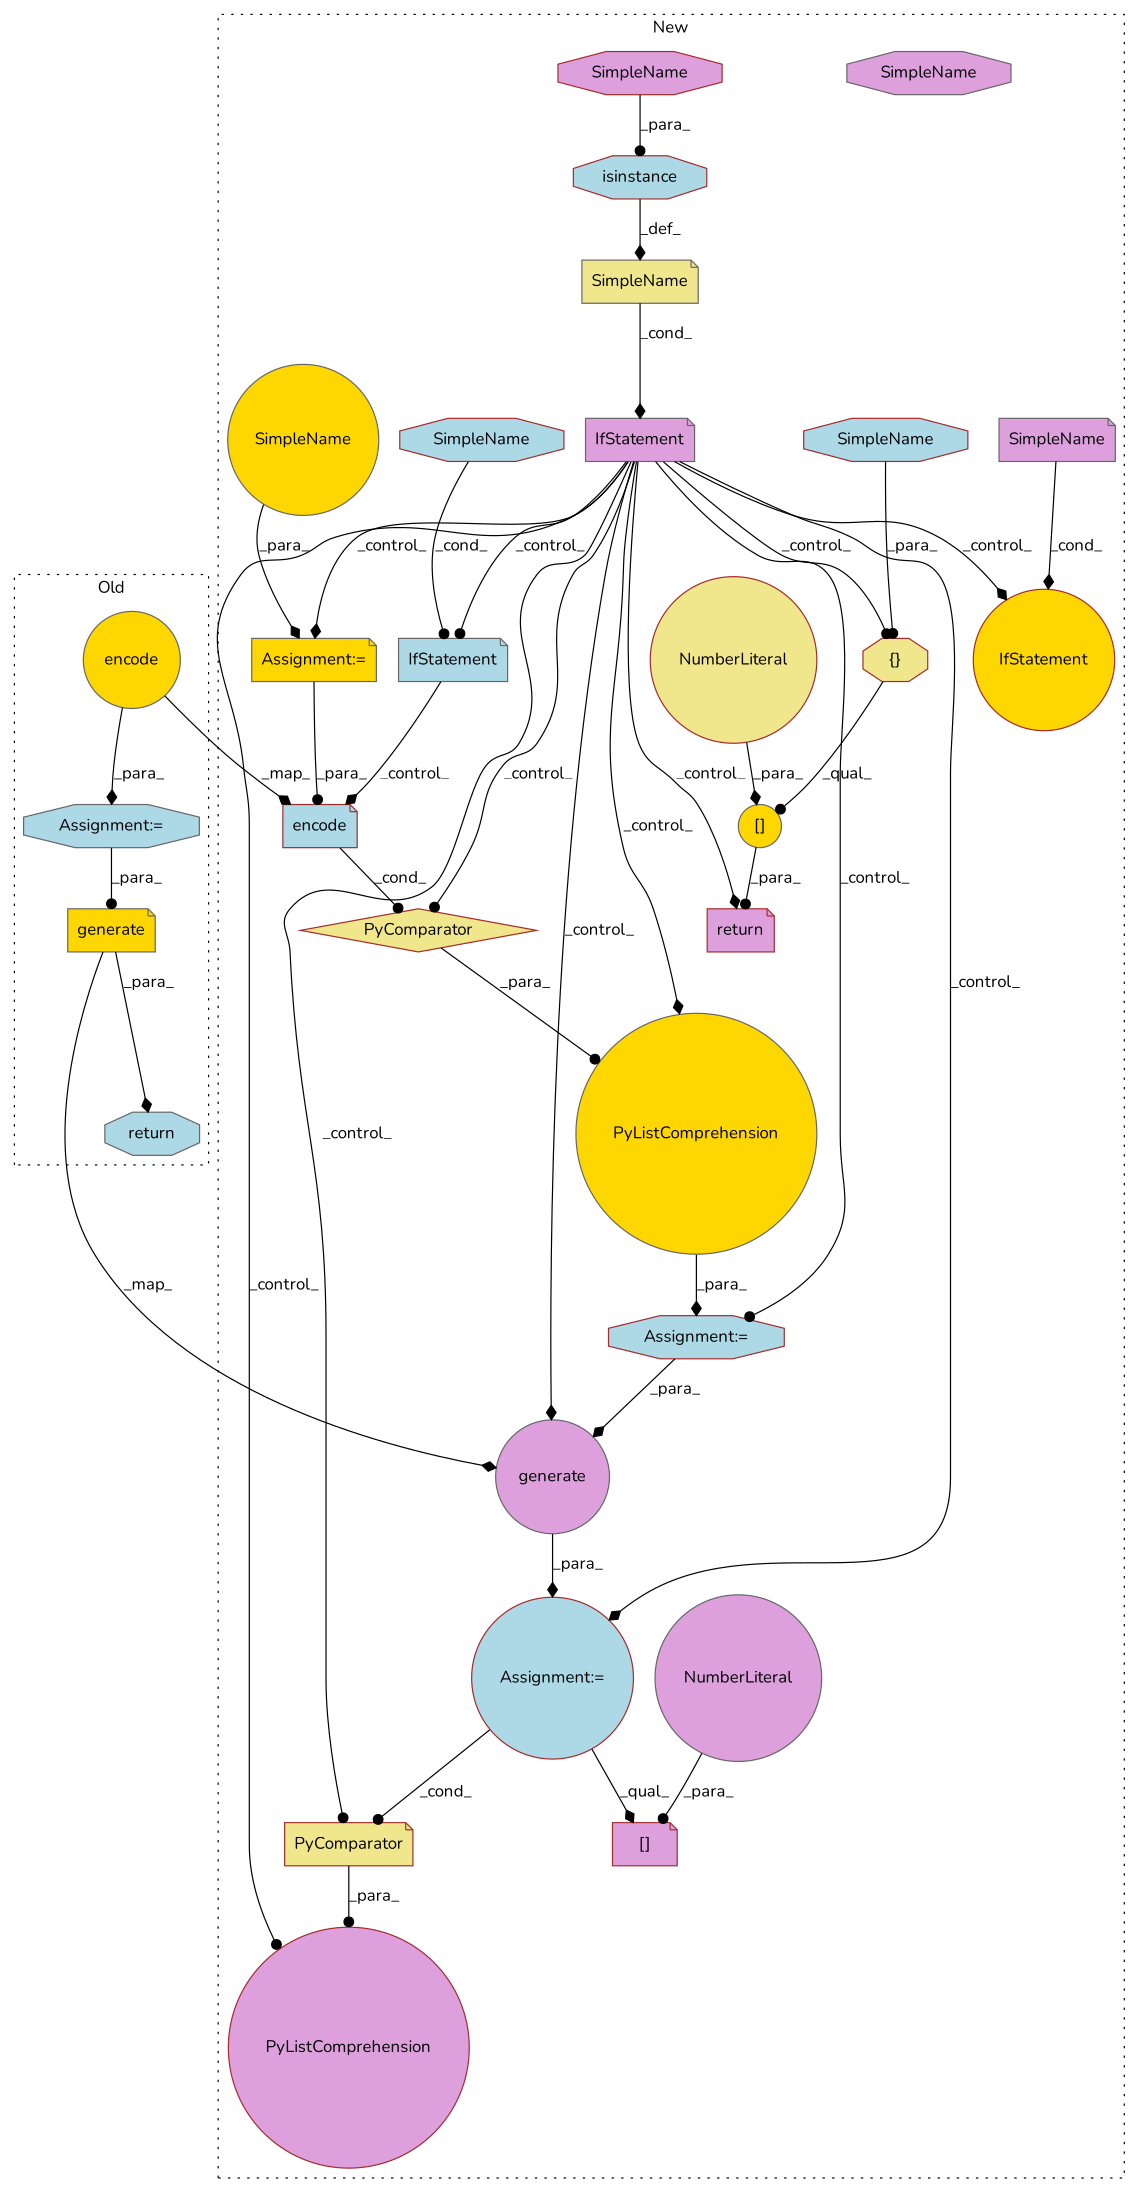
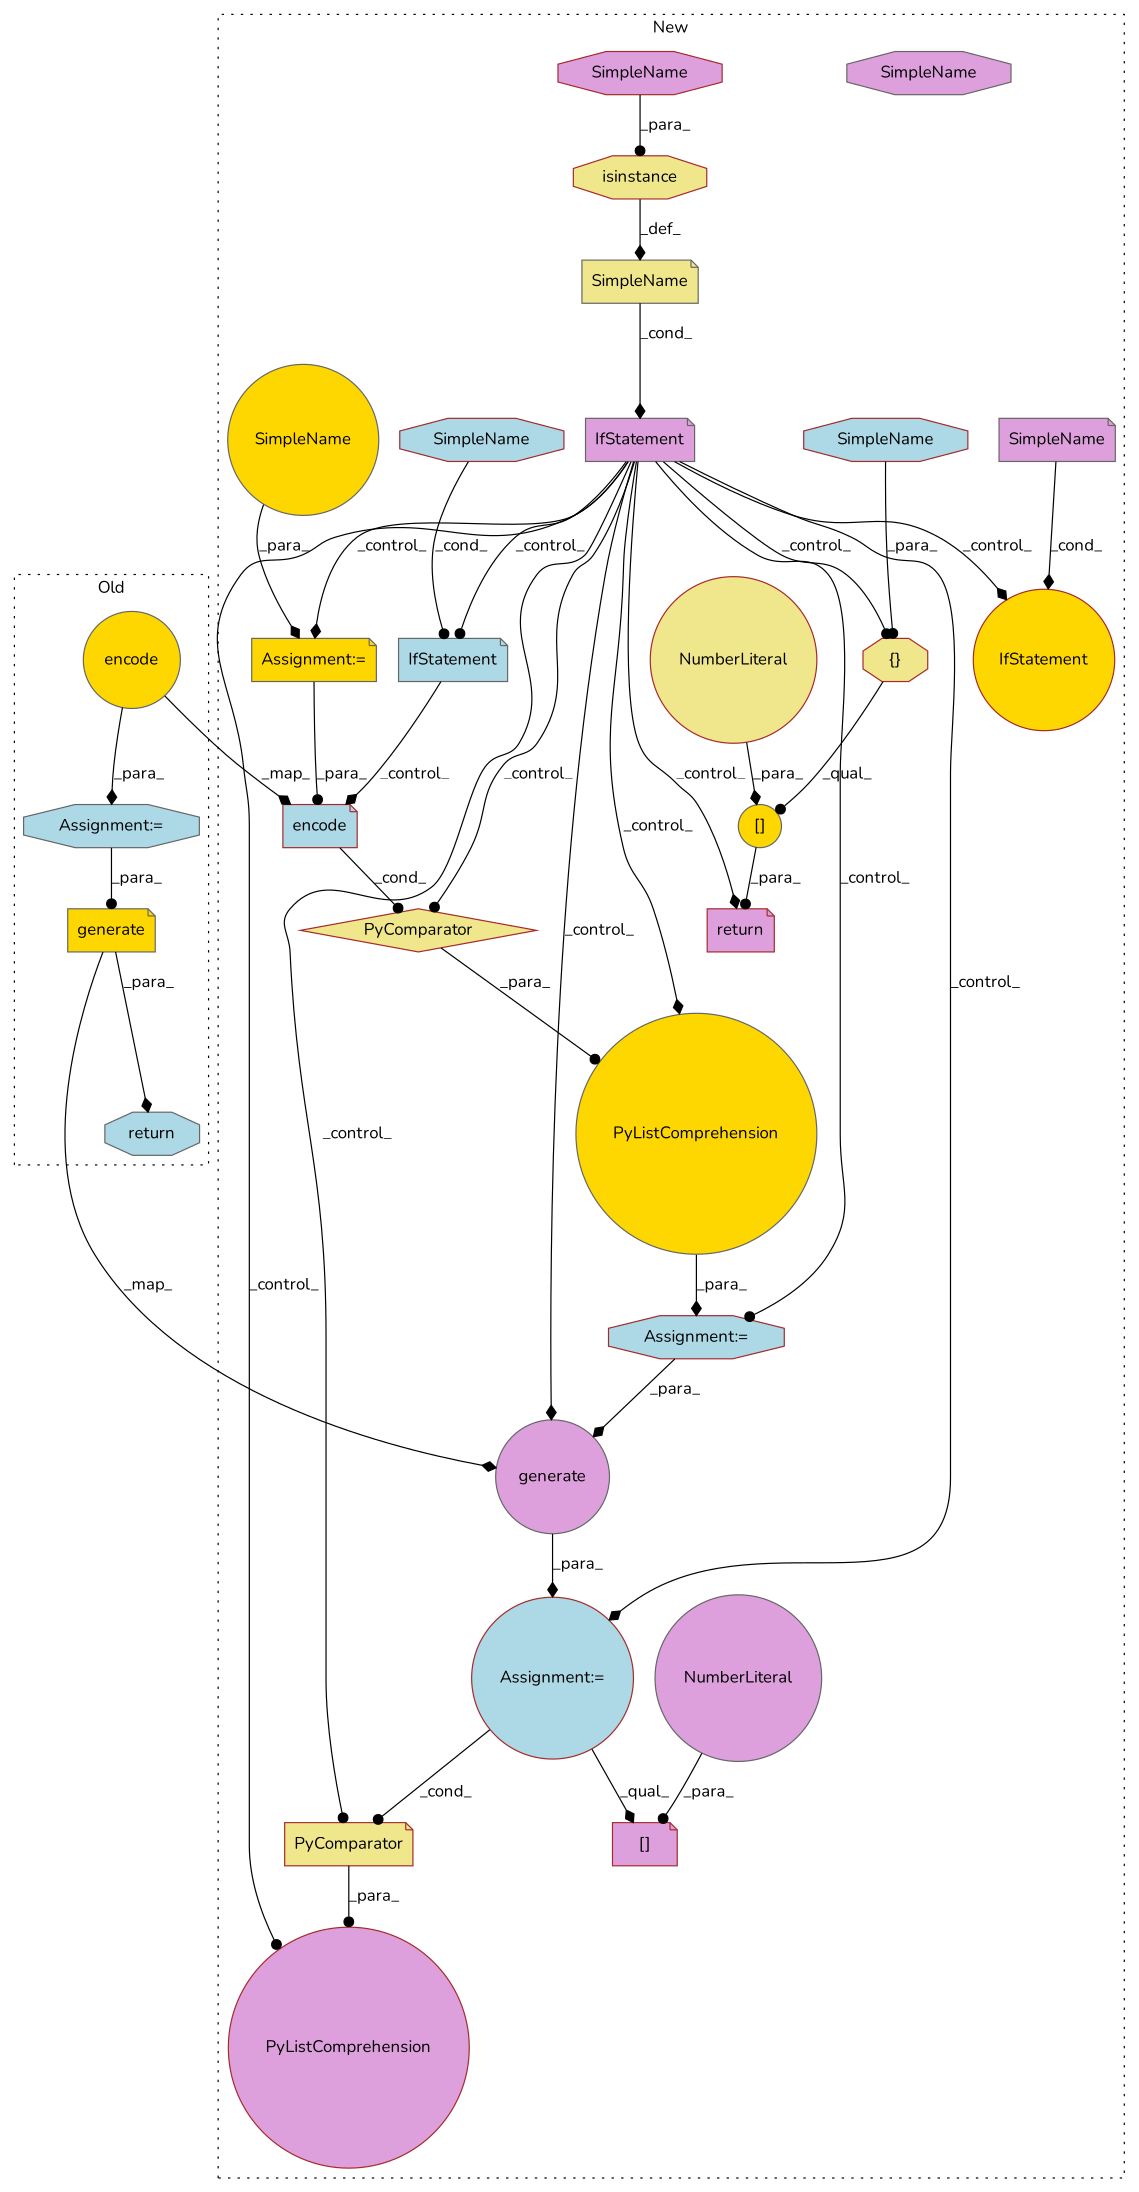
node "isinstance": fillcolor lightblue -> khaki
